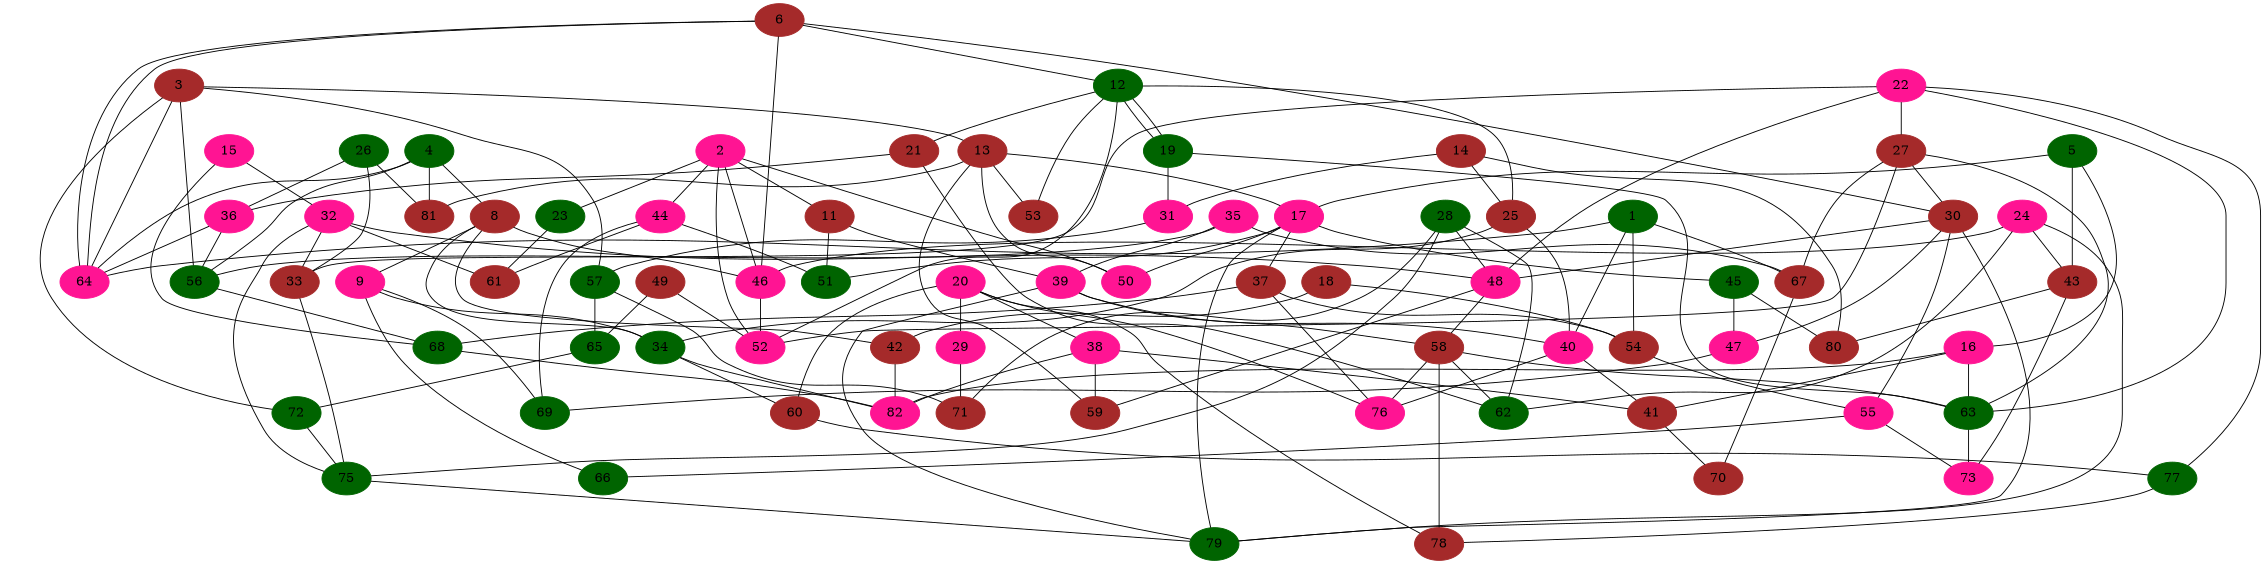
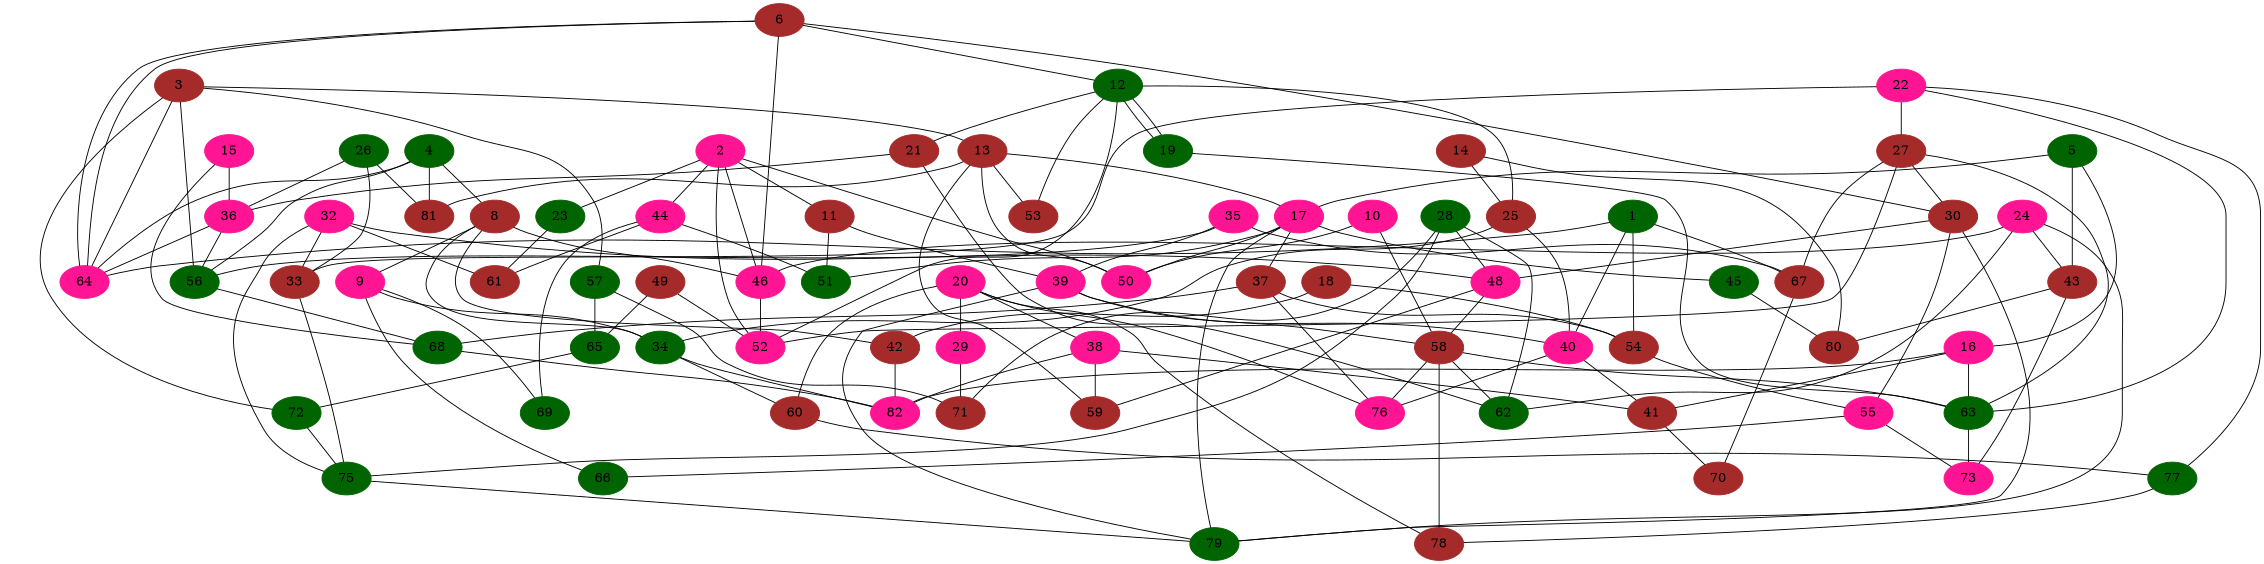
edge "22" -- "48": removed
edge "15" -- "32": now "15" -- "36"
node "31": removed
node "10": added
node "47": removed
